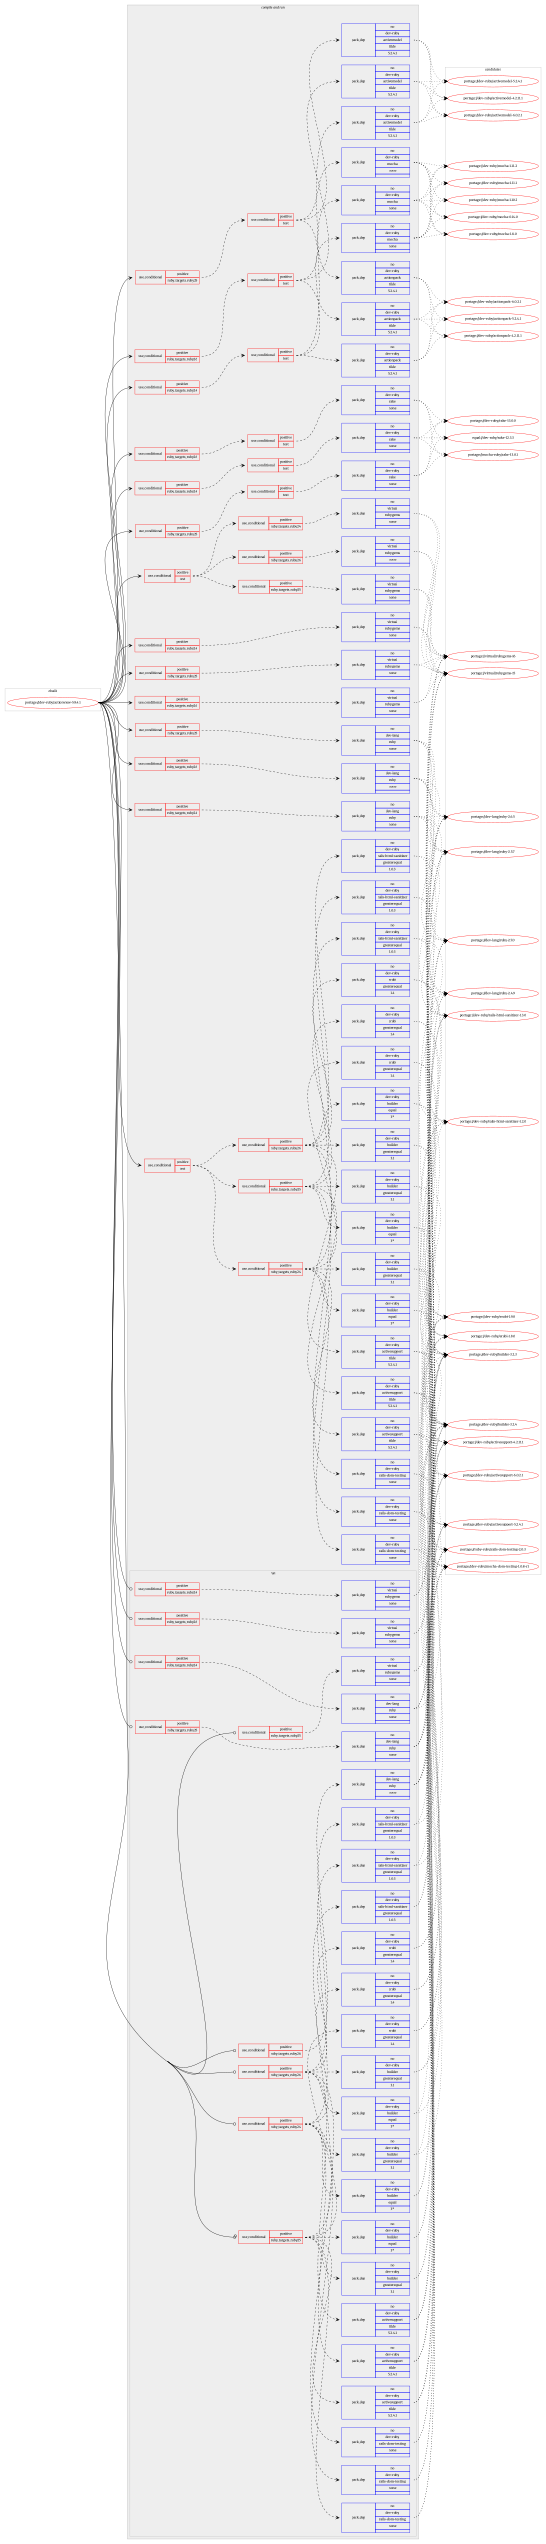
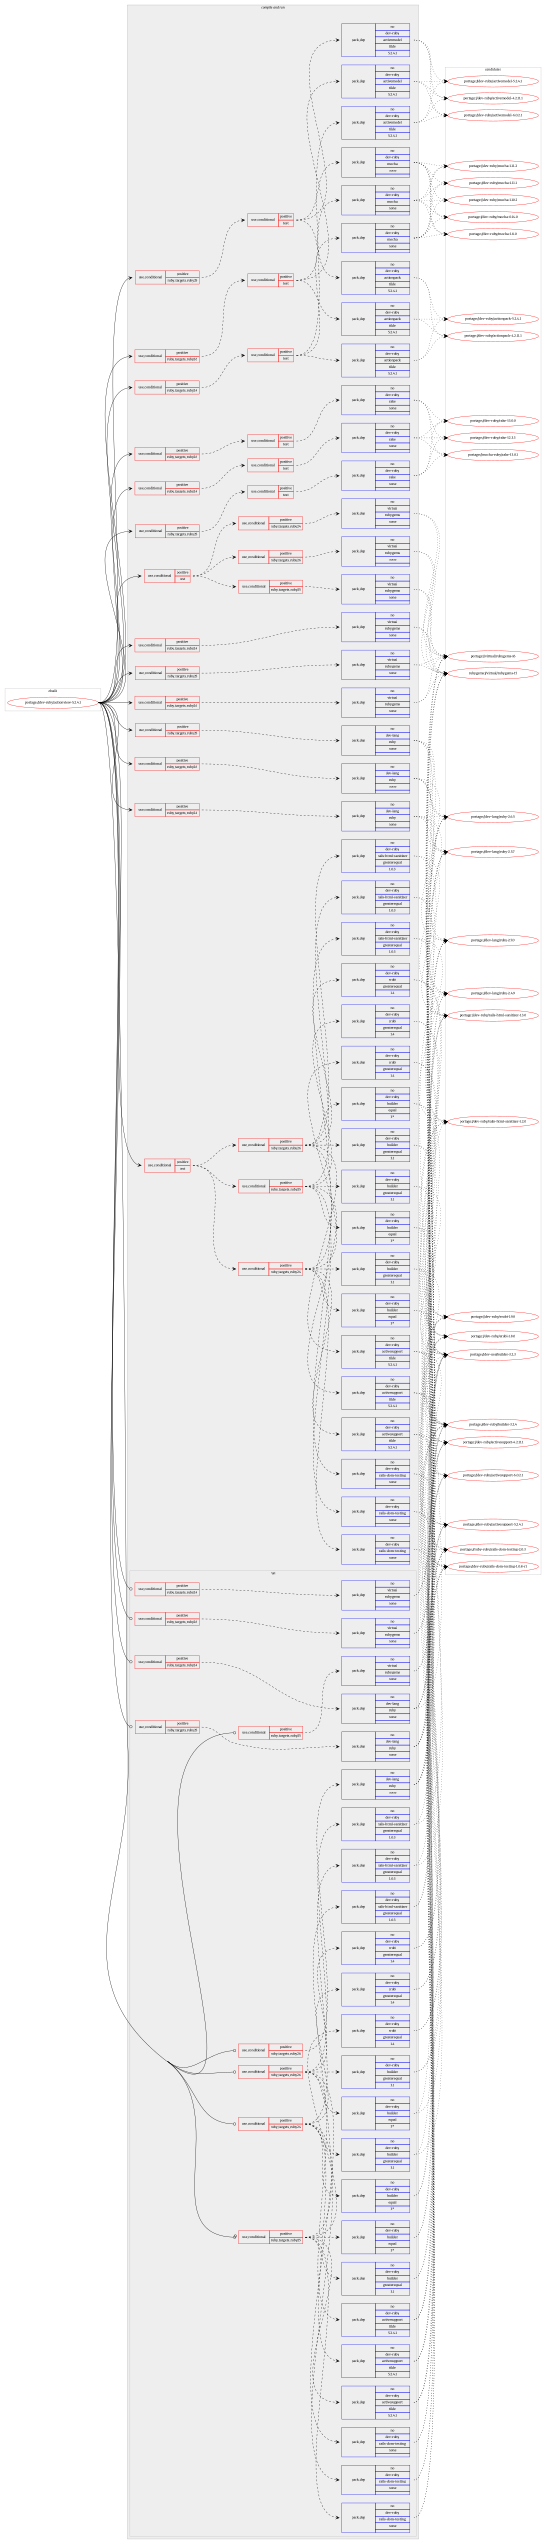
node "portage://dev-ruby/actionpack-6.0.2.1": removed
node "equal://dev-ruby/rake-12.3.3": label "equal://dev-ruby/rake-12.3.3" -> "portage://dev-ruby/rake-12.3.3"
node "portage://virtual/rubygems-15": label "portage://virtual/rubygems-15" -> "rubygems://virtual/rubygems-15"
node "portage://dev-ruby/actionview-5.9.4.1": label "portage://dev-ruby/actionview-5.9.4.1" -> "portage://dev-ruby/actionview-5.2.4.1"
node "portage://dev-ruby/builder-3.2.3": label "portage://dev-ruby/builder-3.2.3" -> "portage://dev-use/builder-3.2.3"
node "portage://dev-ruby/mocha-dom-testing-1.0.8-r1": label "portage://dev-ruby/mocha-dom-testing-1.0.8-r1" -> "portage://dev-ruby/rails-dom-testing-1.0.8-r1"
